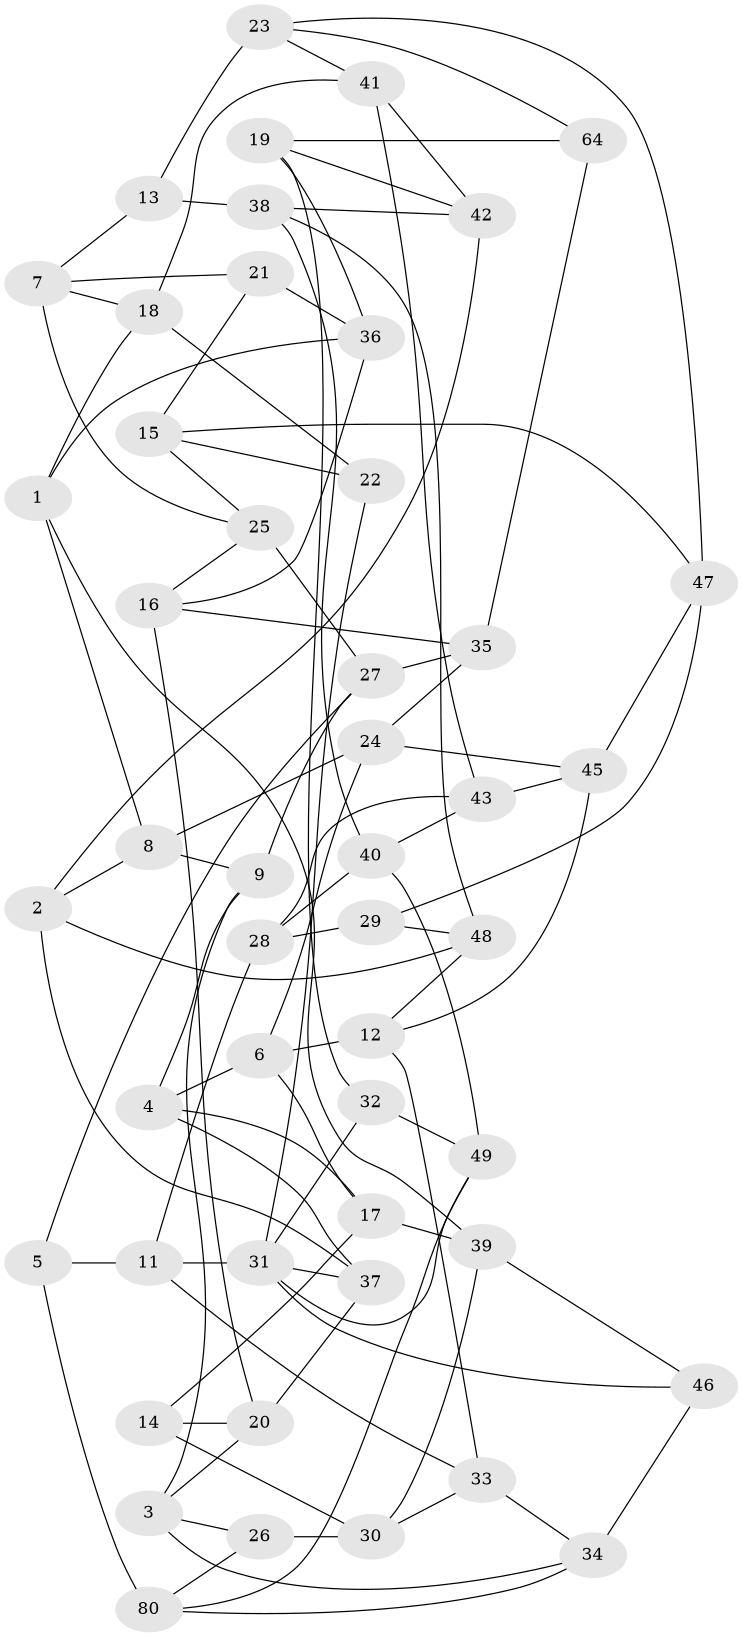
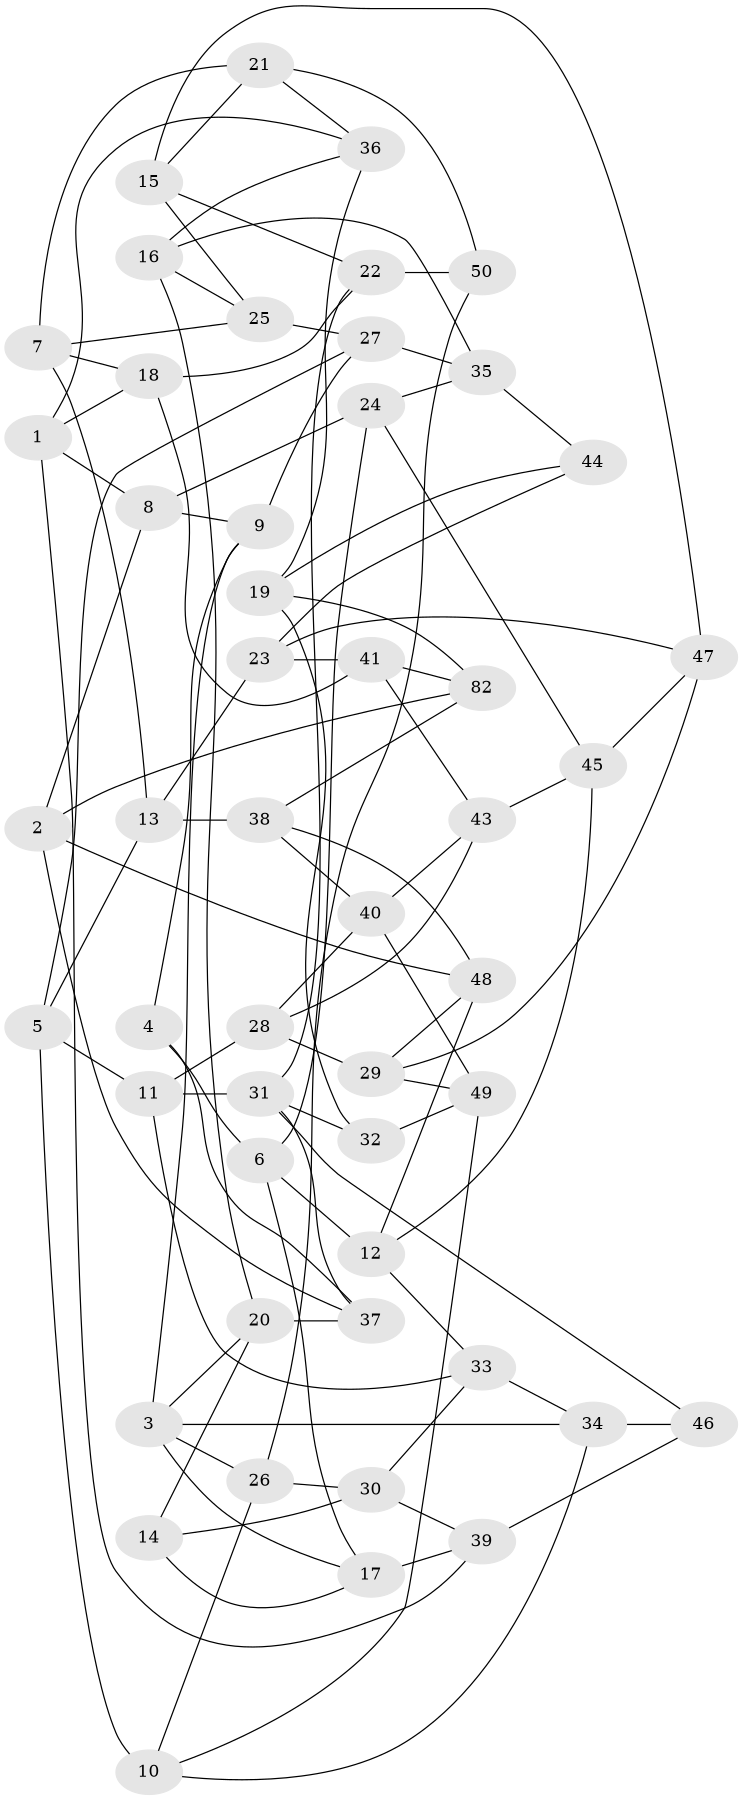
node "64": label "64" -> "44"
node "42": label "42" -> "82"
node "50": added
edge "13" -- "5": added
edge "4" -- "17": now "3" -- "17"
edge "49" -- "31": now "49" -- "29"
node "80": label "80" -> "10"
